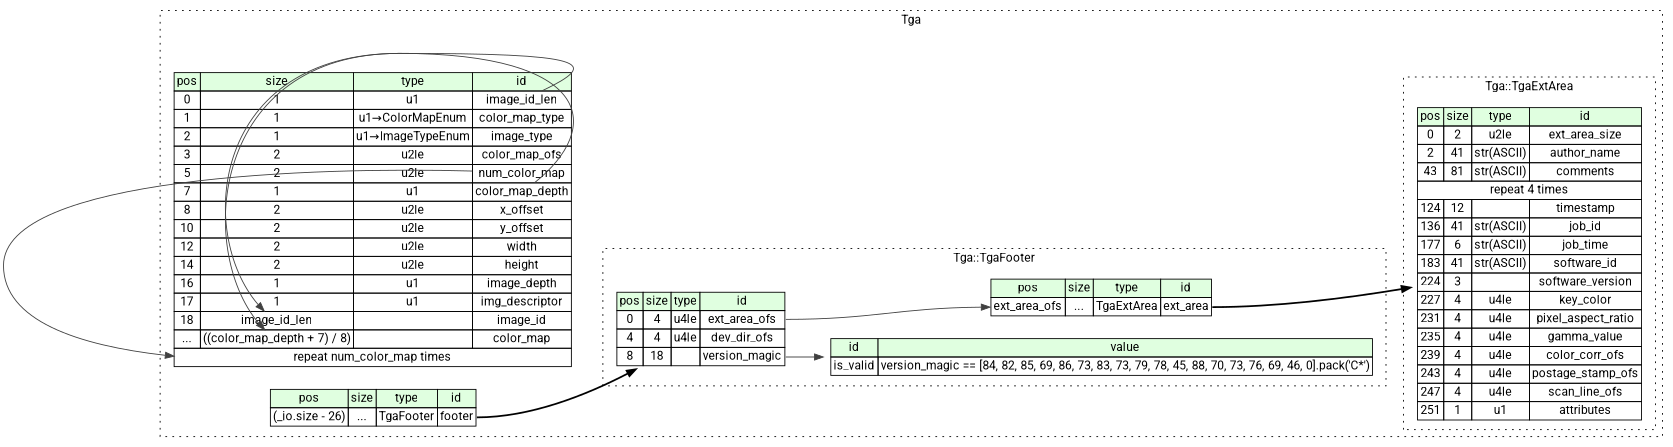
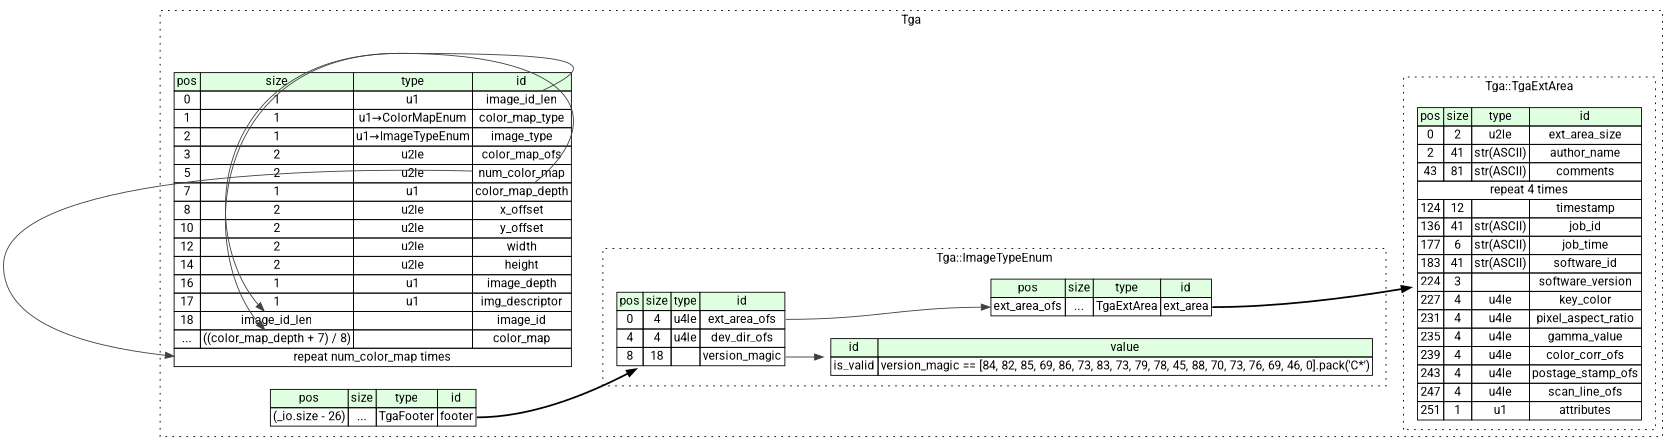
cluster "Tga::TgaFooter": label "Tga::TgaFooter" -> "Tga::ImageTypeEnum"
